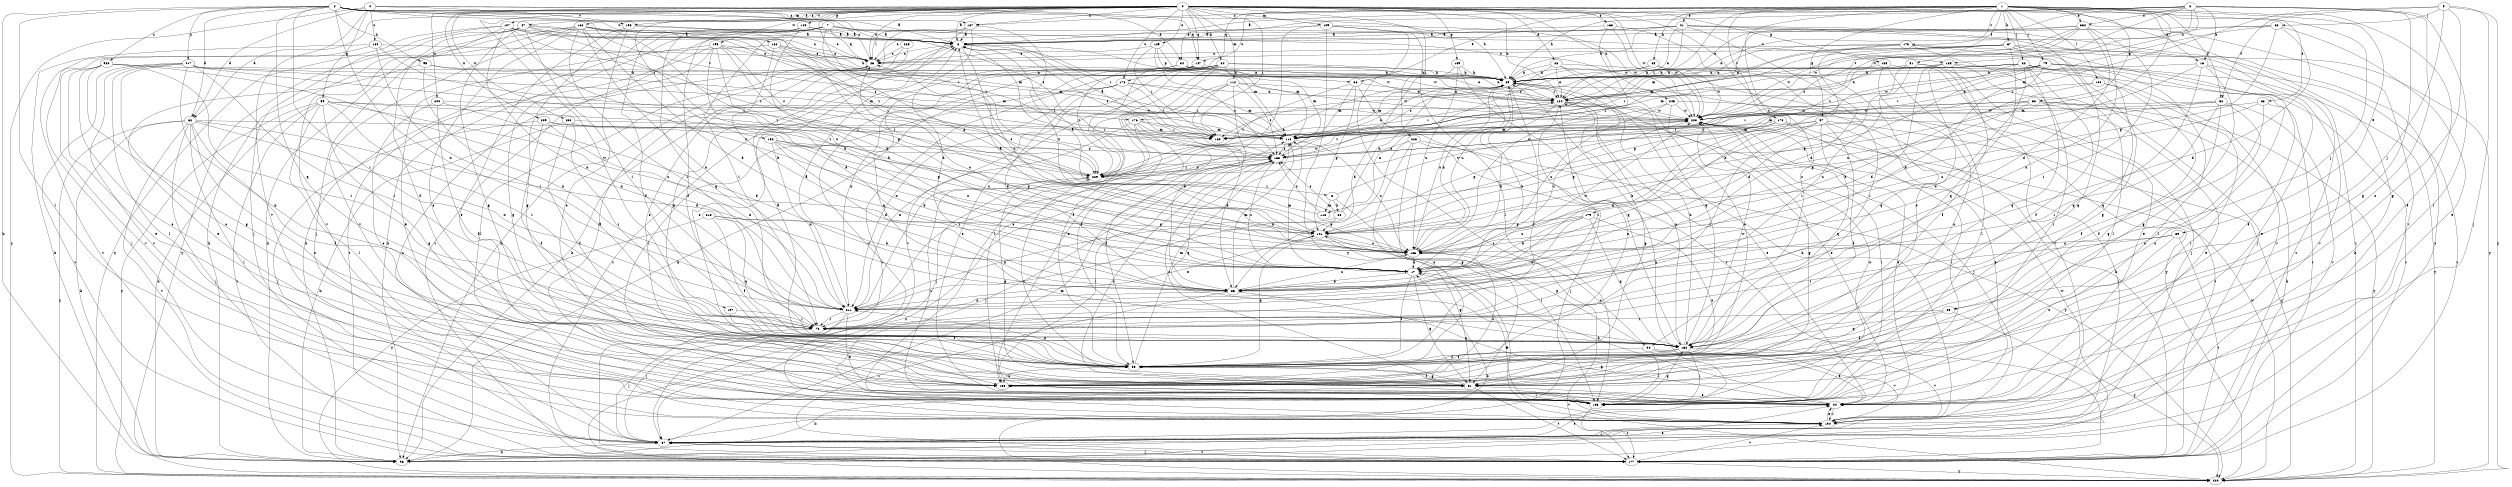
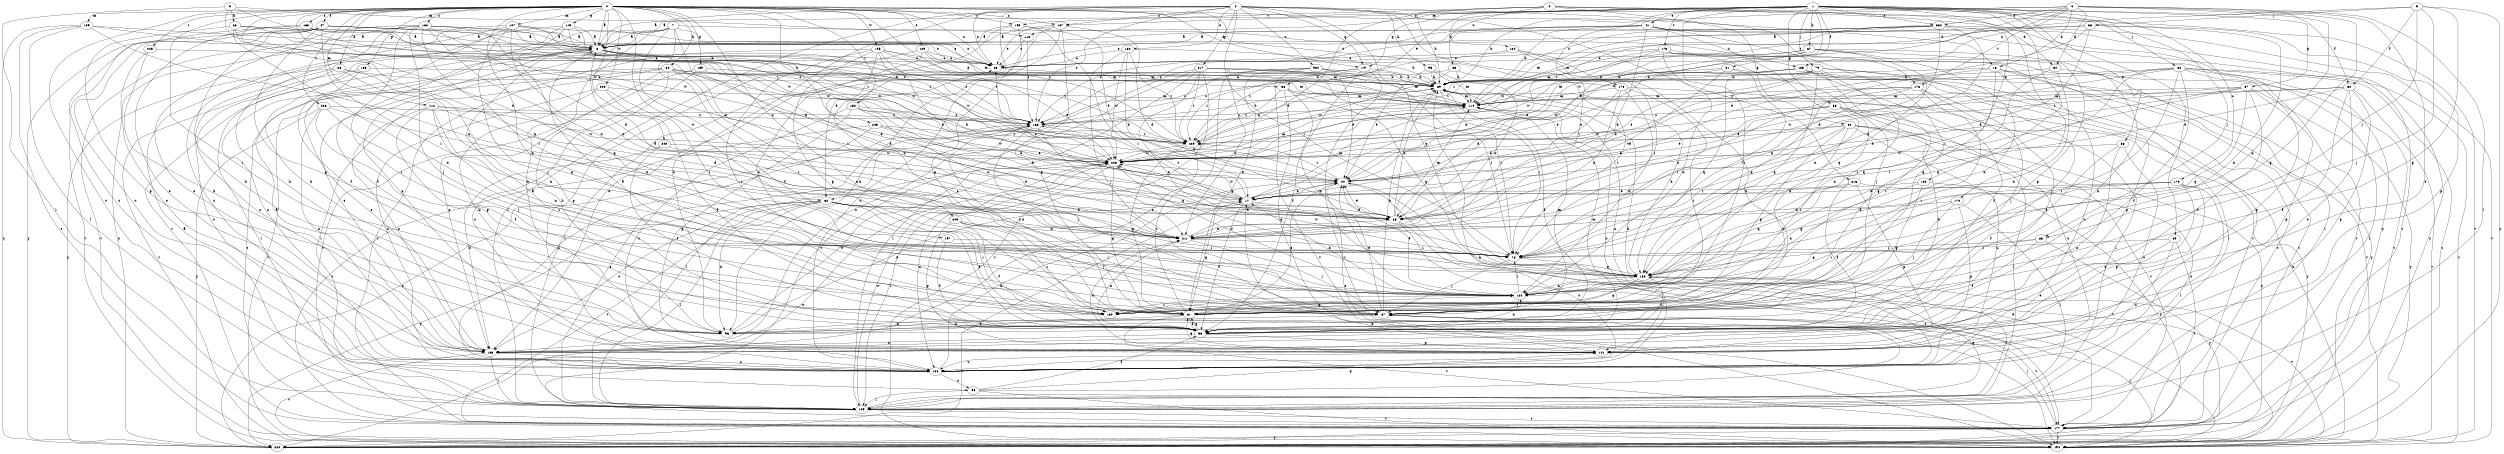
edge "0" -> "220": now "0" -> "225"
edge "2" -> "213": added, label "y"
edge "7" -> "26": label "q" -> "c"
edge "167" -> "26": label "l" -> "c"
edge "69" -> "124": now "69" -> "78"
edge "193" -> "141": now "193" -> "78"
edge "229" -> "3": reversed
edge "61" -> "168": label "s" -> "y"
